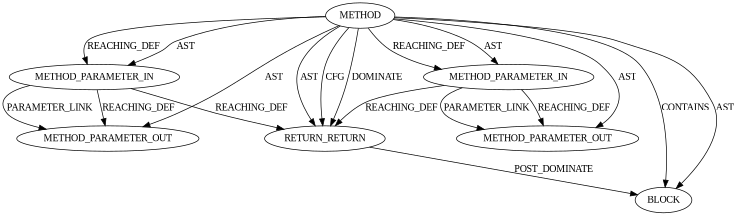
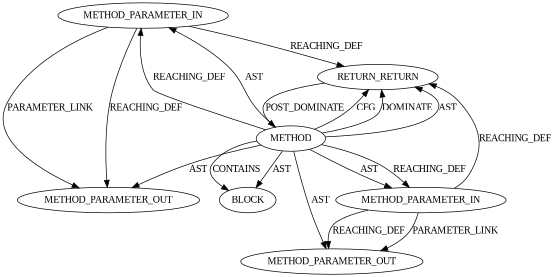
edge "RETURN_RETURN" -> "BLOCK": now "RETURN_RETURN" -> "METHOD"
